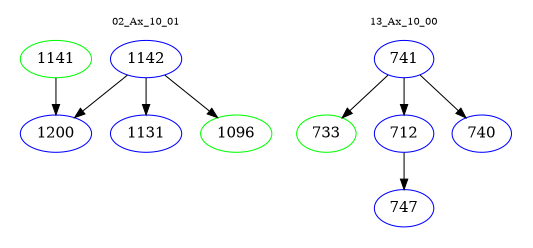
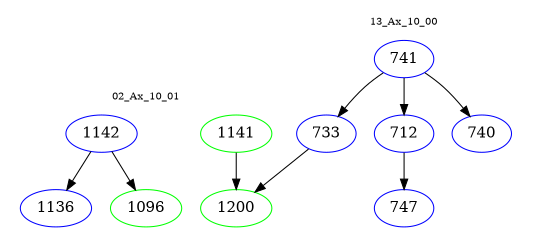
edge "1142" -> "1200": now "733" -> "1200"
node "1200": color blue -> green
node "1131": label "1131" -> "1136"
node "733": color green -> blue
